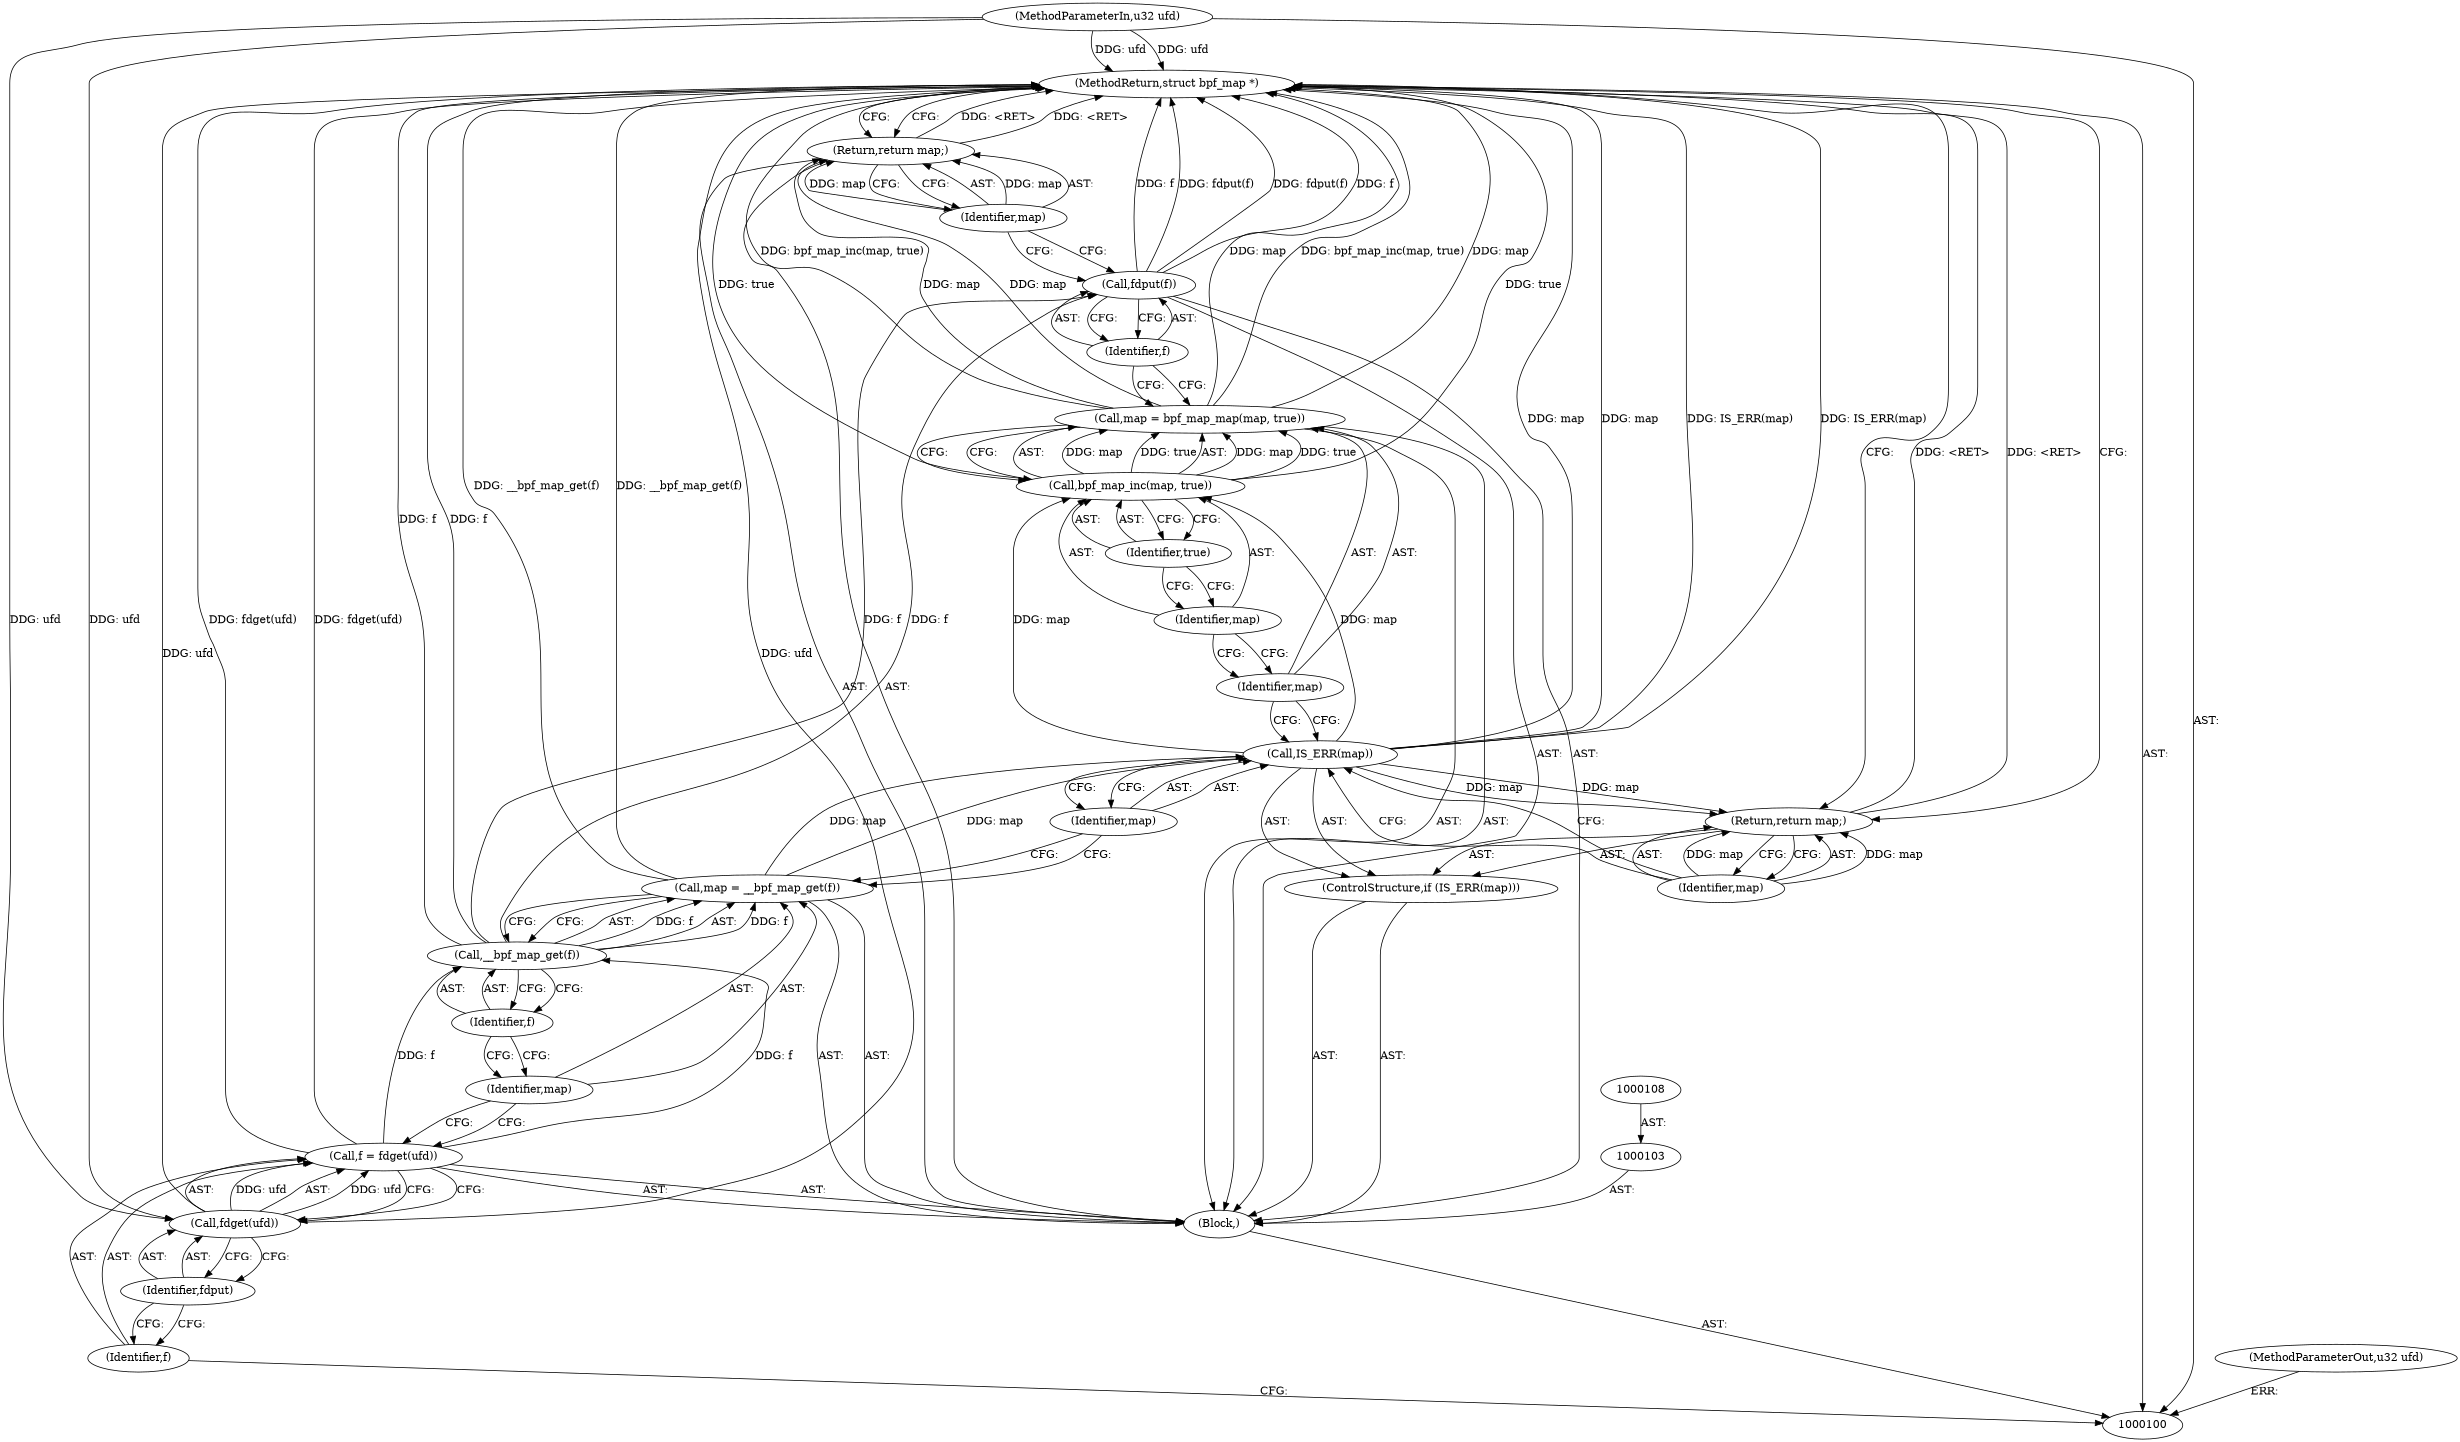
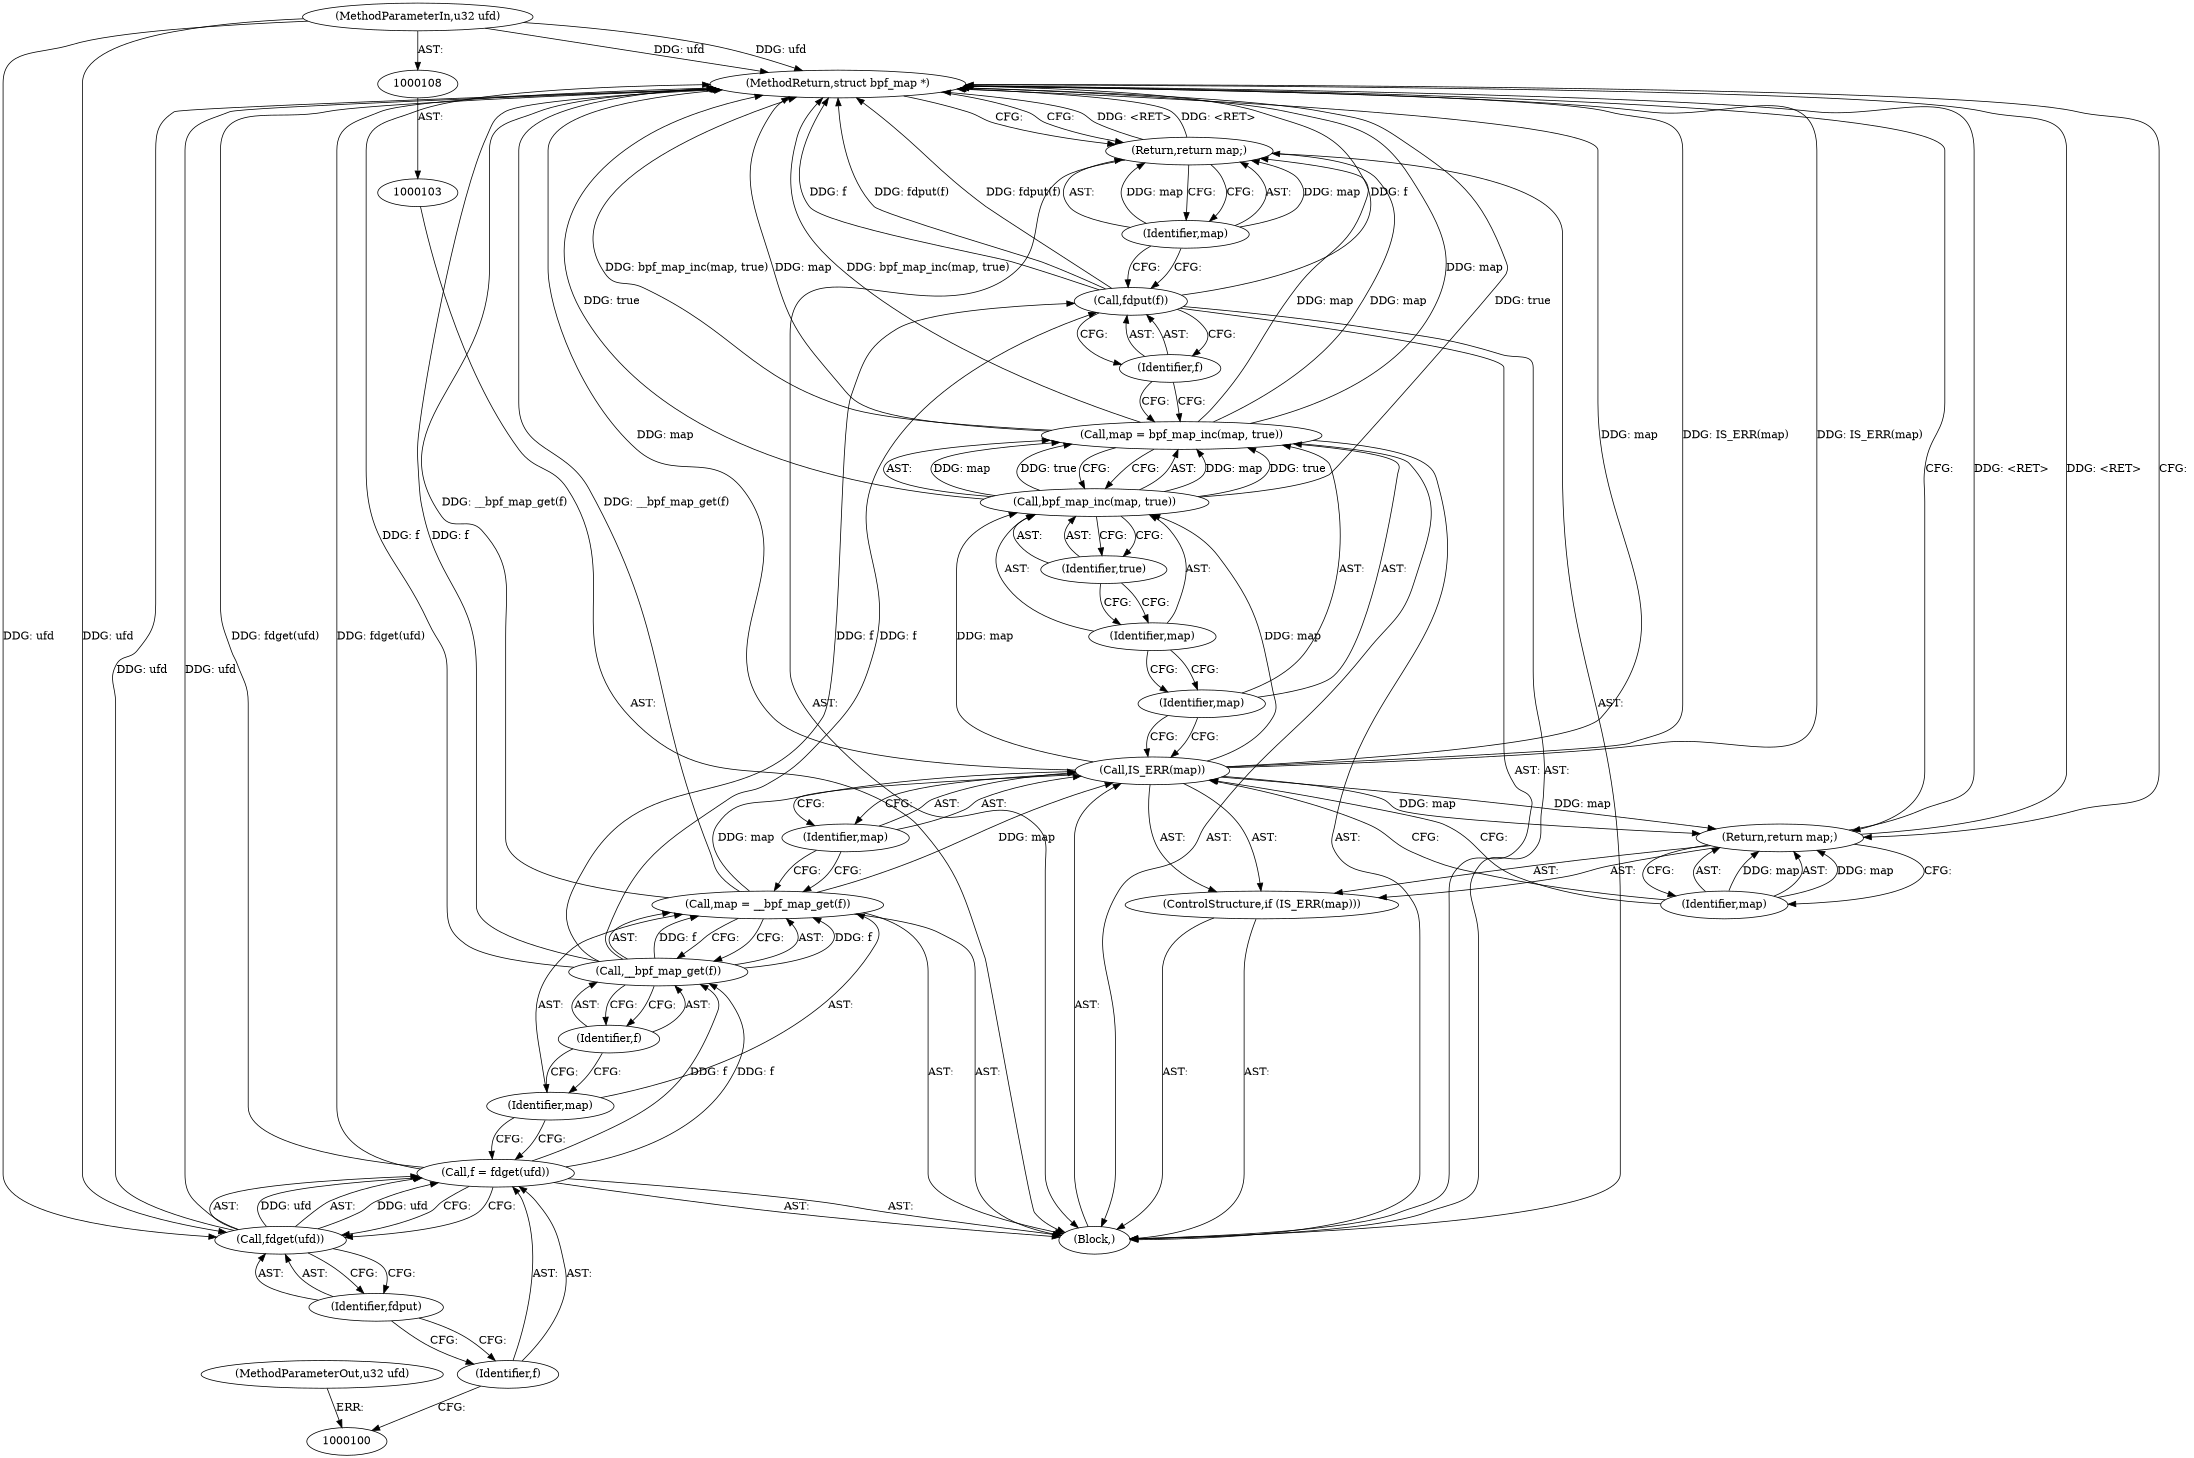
edge "(MethodParameterIn,u32 ufd)" -> "1000100": now "(MethodParameterIn,u32 ufd)" -> "1000108"
edge "(MethodReturn,struct bpf_map *)" -> "1000100": removed, label "AST:"
node "(Call,map = bpf_map_map(map, true))": label "(Call,map = bpf_map_map(map, true))" -> "(Call,map = bpf_map_inc(map, true))"
edge "(Block,)" -> "1000100": now "(Block,)" -> "(Call,IS_ERR(map))"
